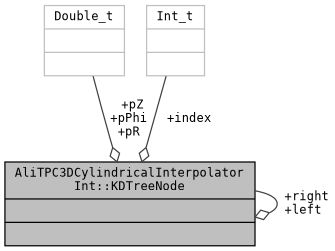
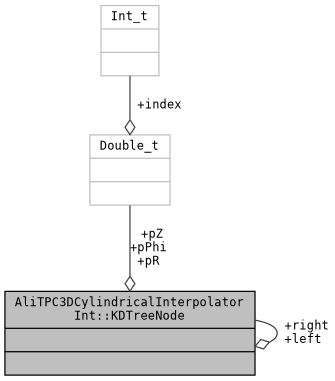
edge "Int_t" -> "AliTPC3DCylindricalInterpolator": now "Int_t" -> "Double_t"
